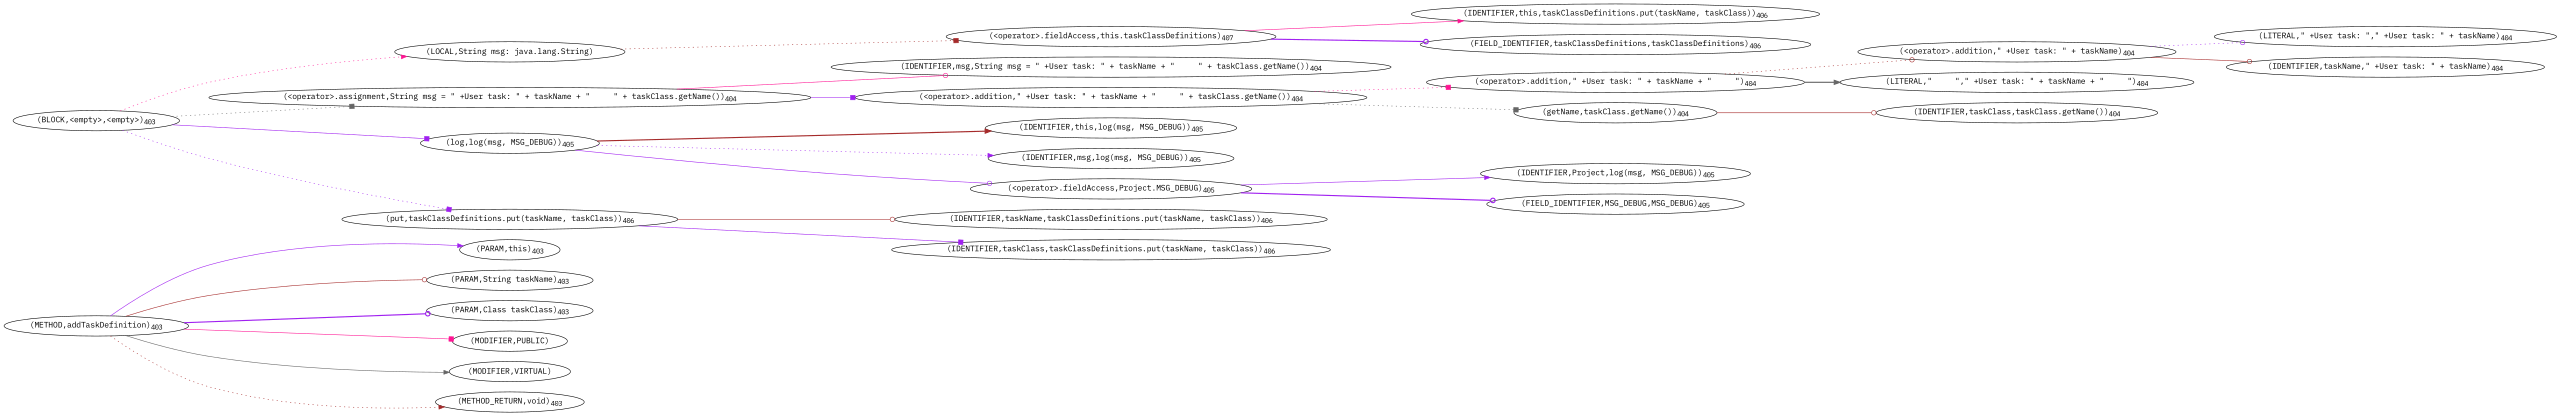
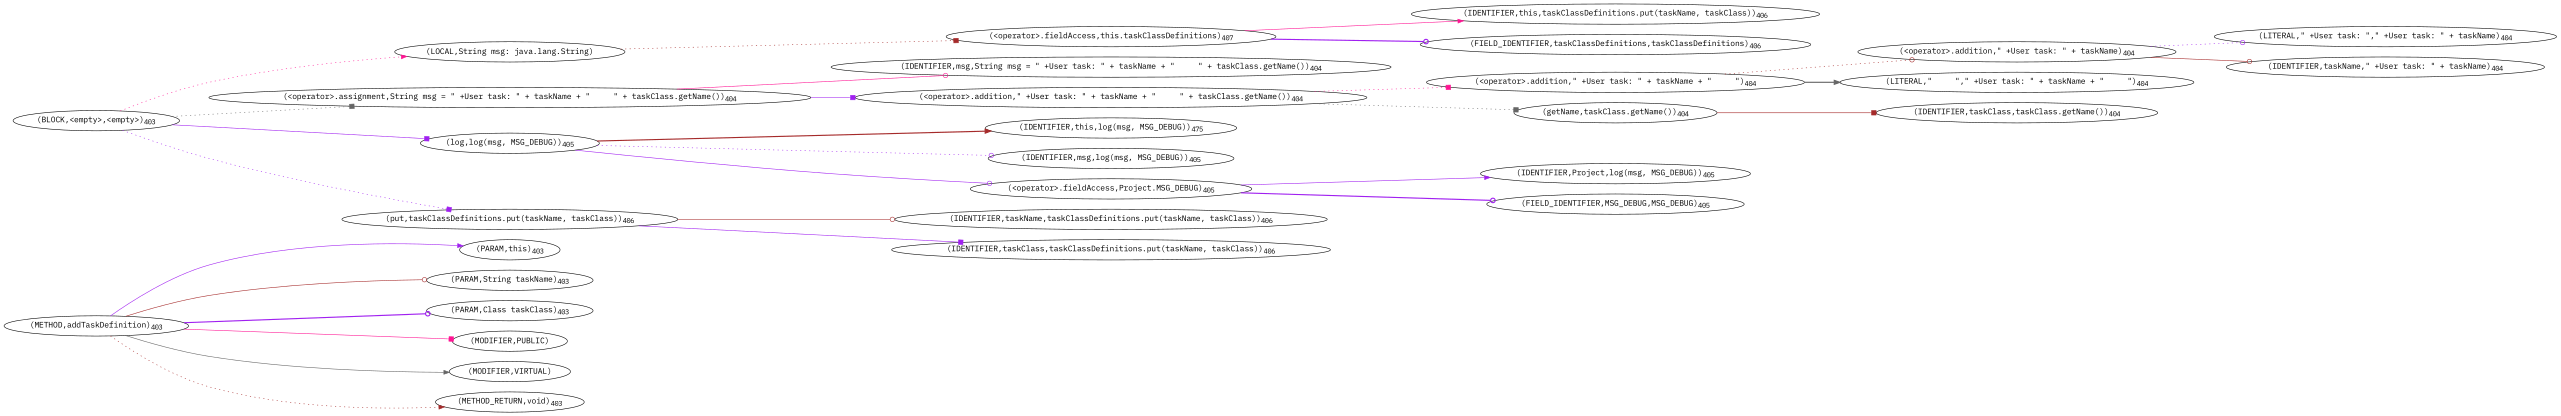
edge "(getName,taskClass.getName())" -> "(IDENTIFIER,taskClass,taskClass.getName())": arrowhead odot -> box
node "(IDENTIFIER,this,log(msg, MSG_DEBUG))": text "405" -> "475"
edge "(log,log(msg, MSG_DEBUG))" -> "(IDENTIFIER,msg,log(msg, MSG_DEBUG))": arrowhead normal -> odot
